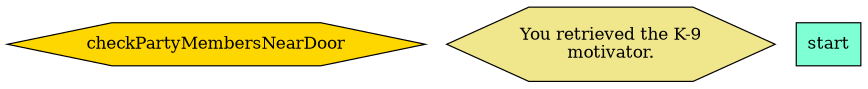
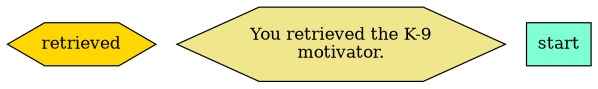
node "checkPartyMembersNearDoor": label "checkPartyMembersNearDoor" -> "retrieved"
